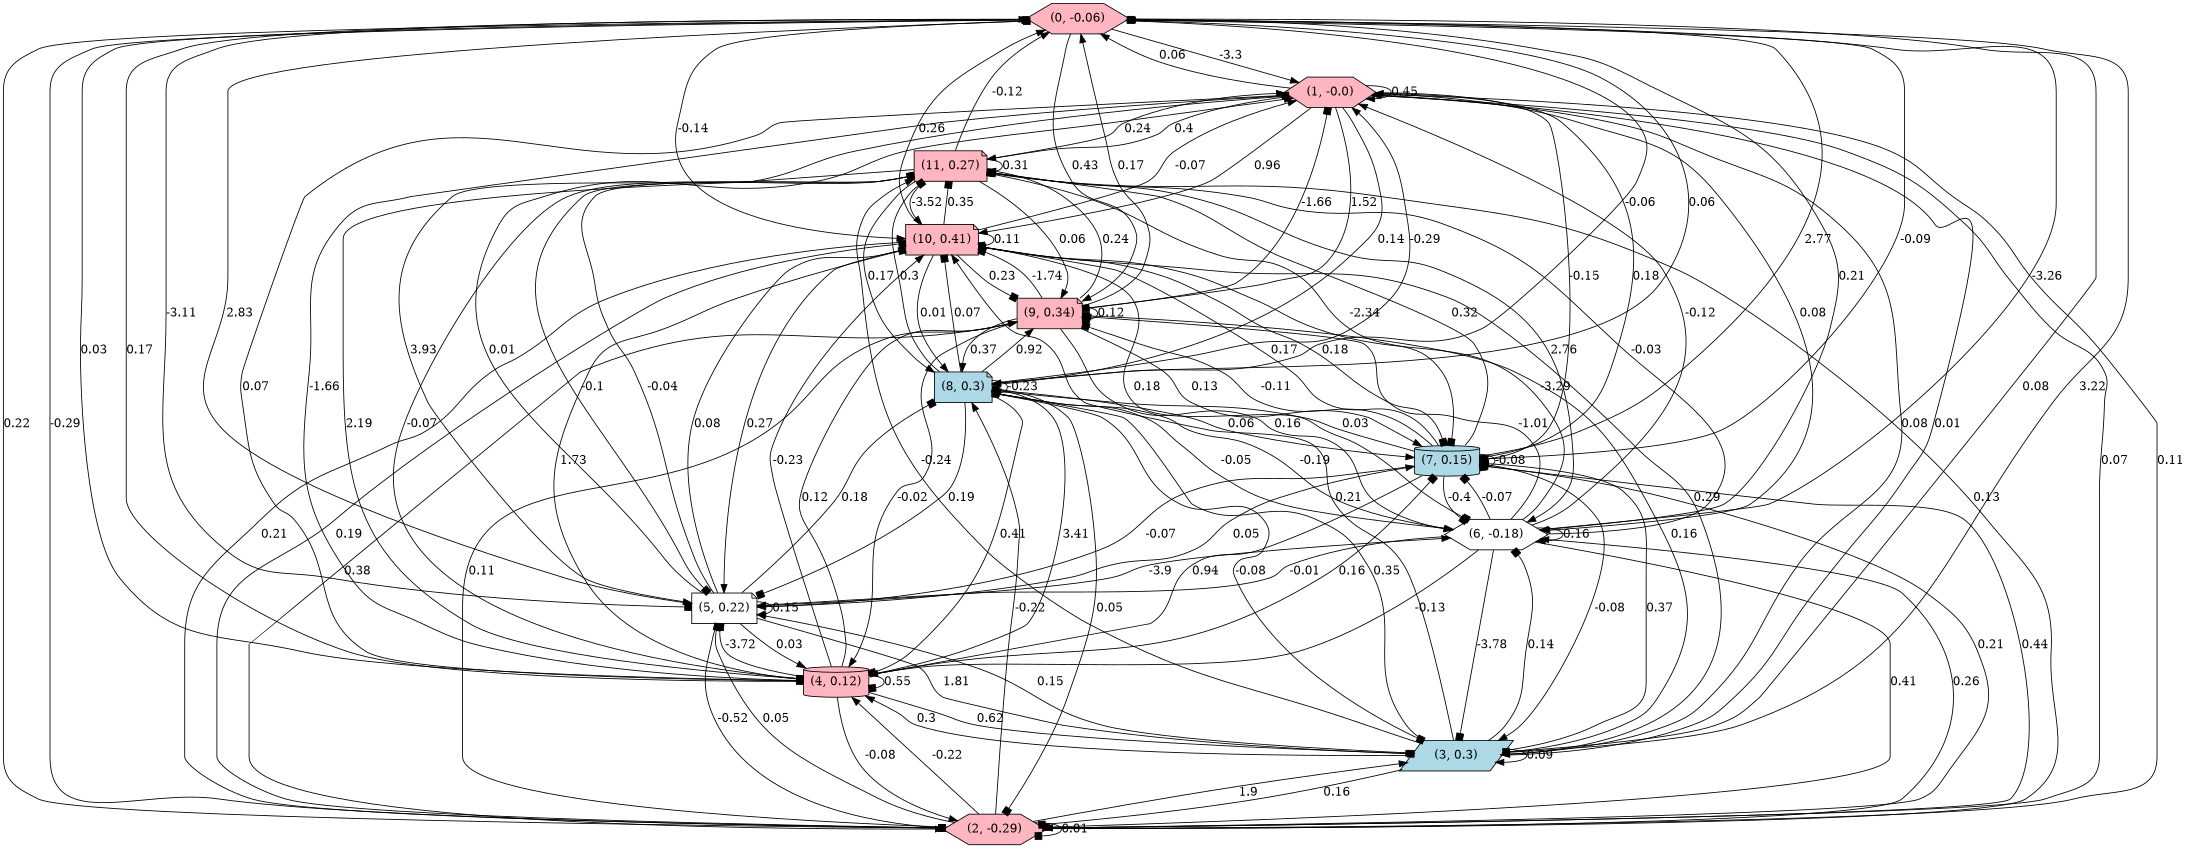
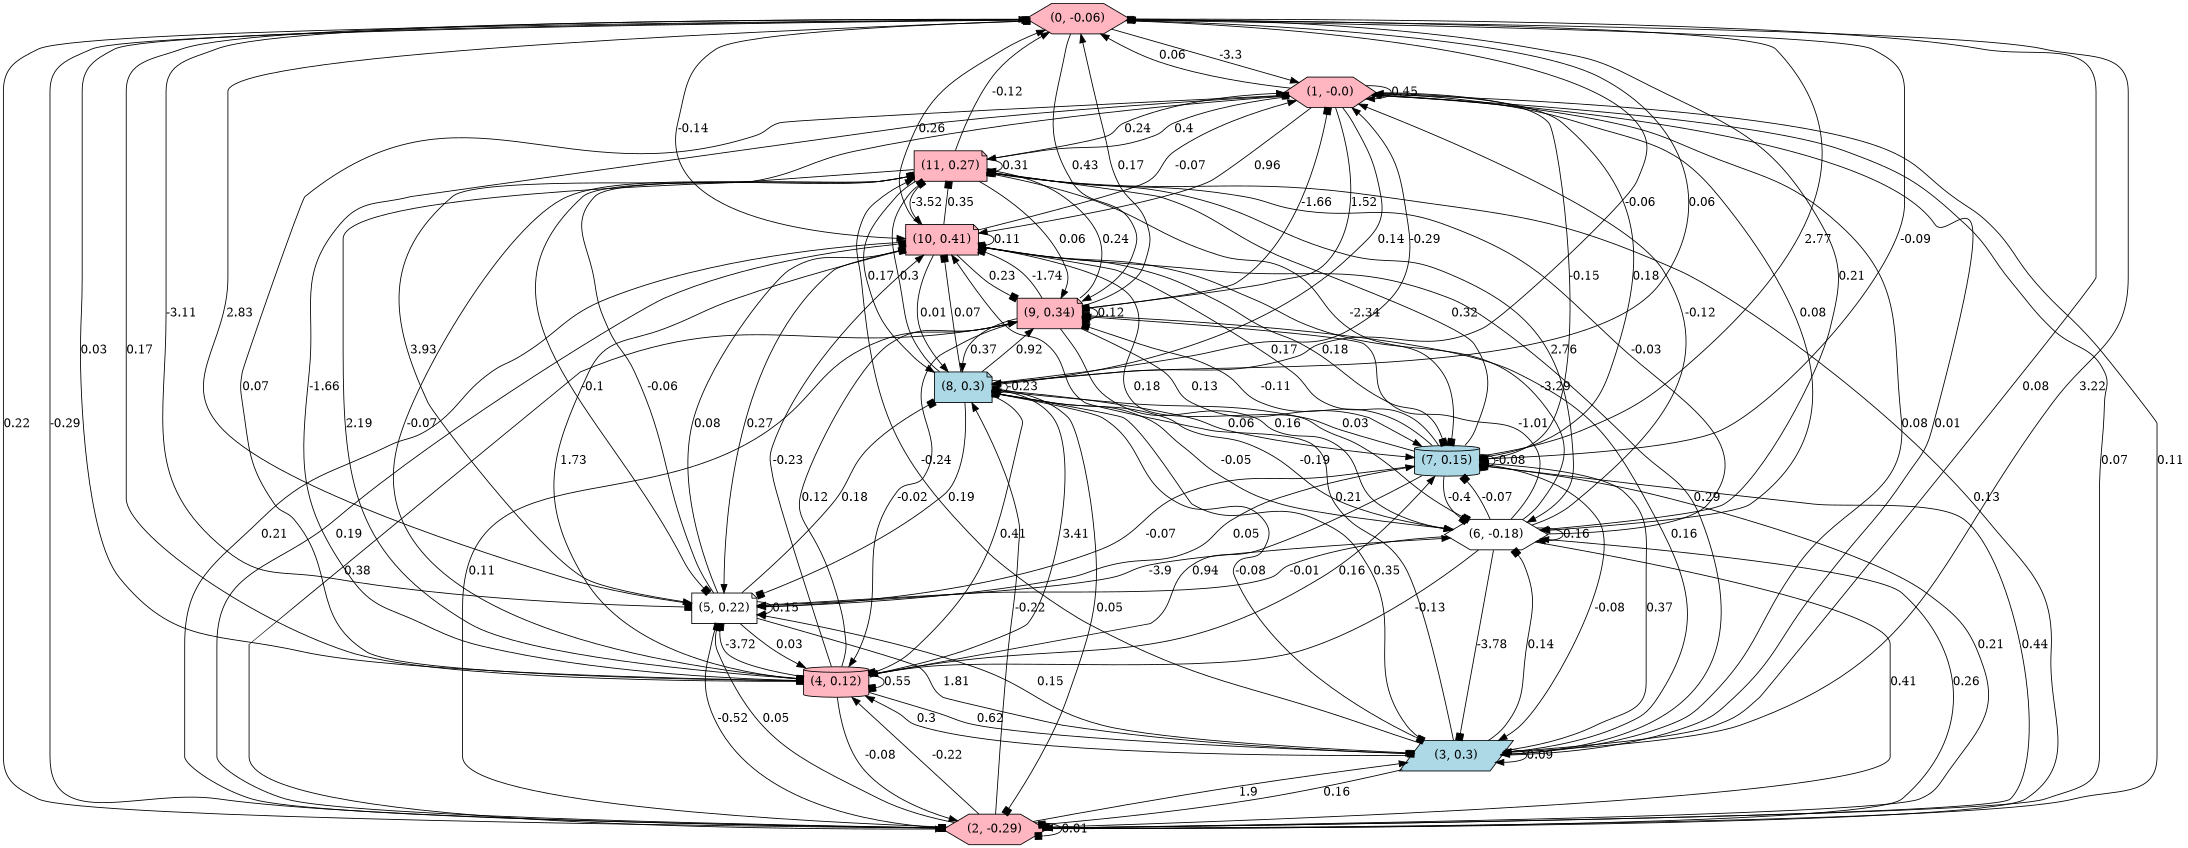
edge "(0, -0.06)" -> "(3, 0.3)": arrowhead box -> normal
edge "(6, -0.18)" -> "(0, -0.06)": removed, label "-3.26"
edge "(5, 0.22)" -> "(1, -0.0)": removed, label "0.01"
edge "(5, 0.22)" -> "(11, 0.27)": label "-0.04" -> "-0.06"
edge "(4, 0.12)" -> "(7, 0.15)": arrowhead box -> normal
